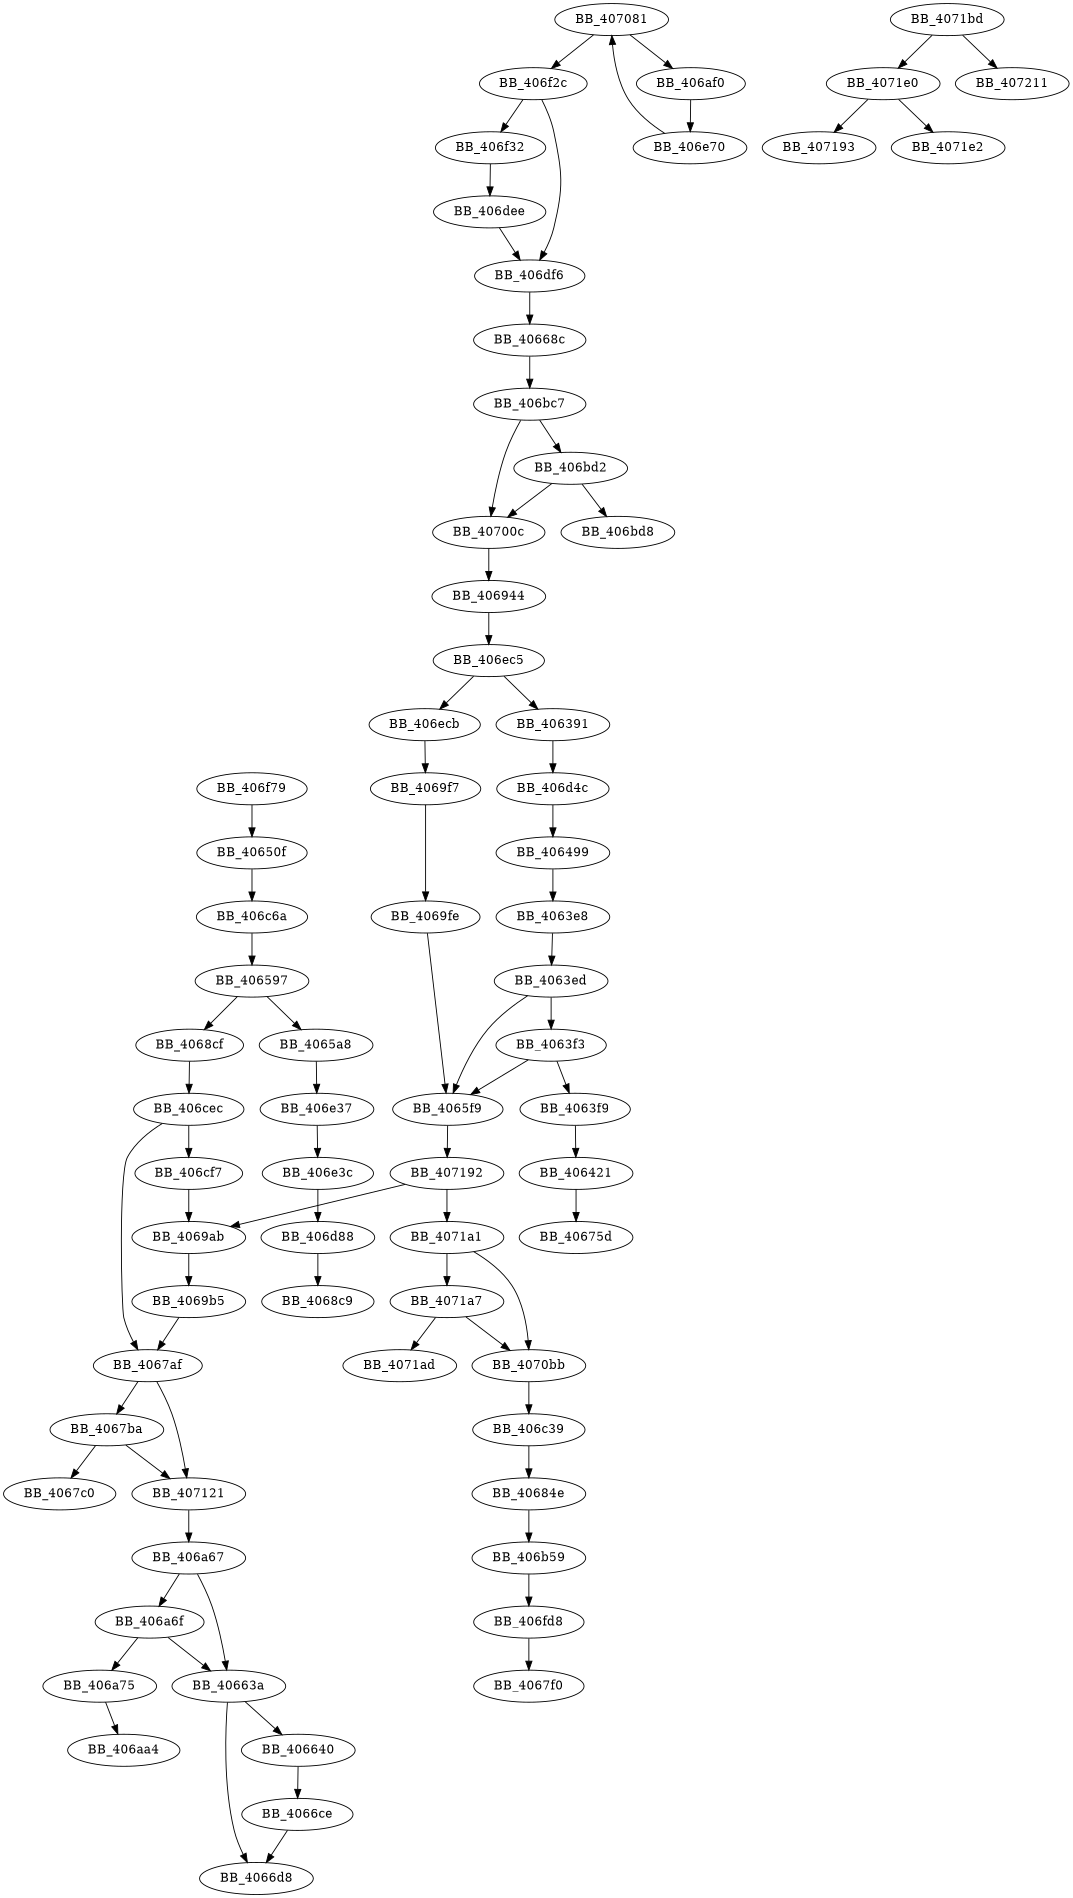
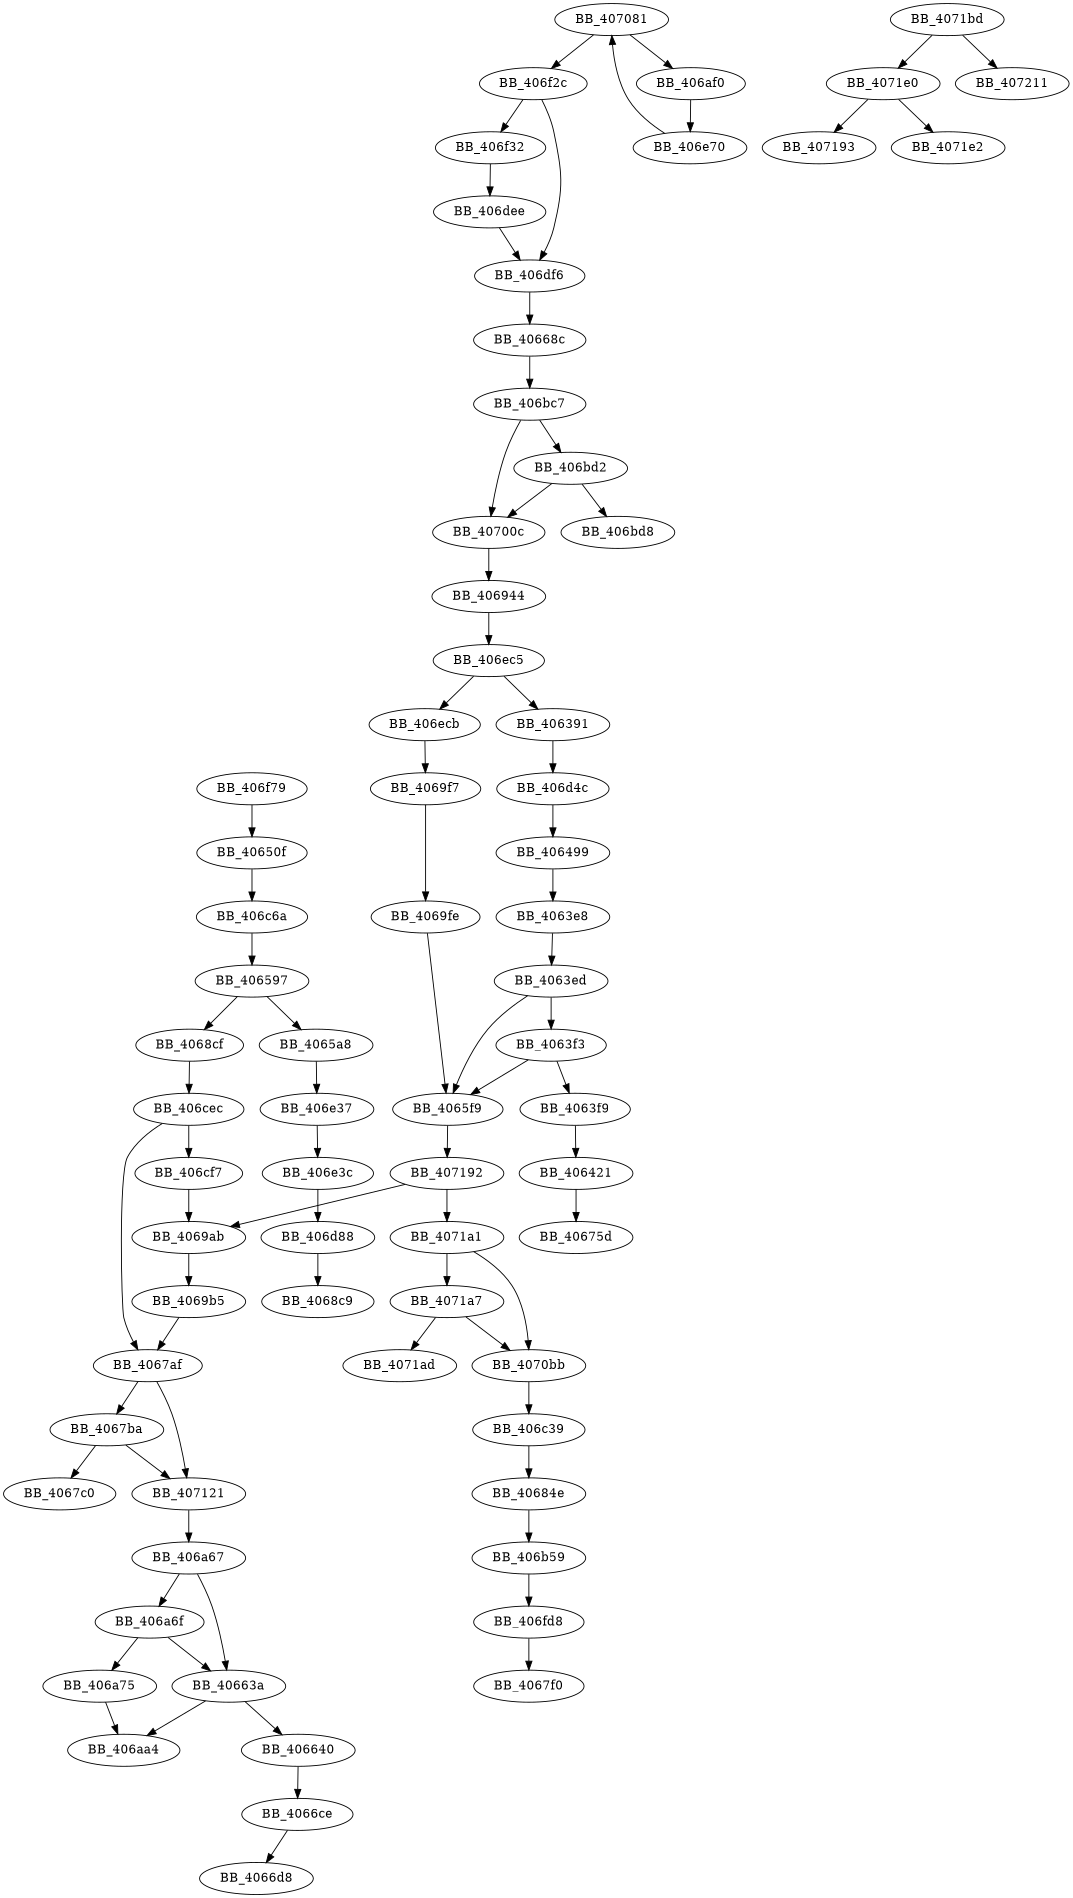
edge "BB_40663a" -> "BB_4066d8": now "BB_40663a" -> "BB_406aa4"
